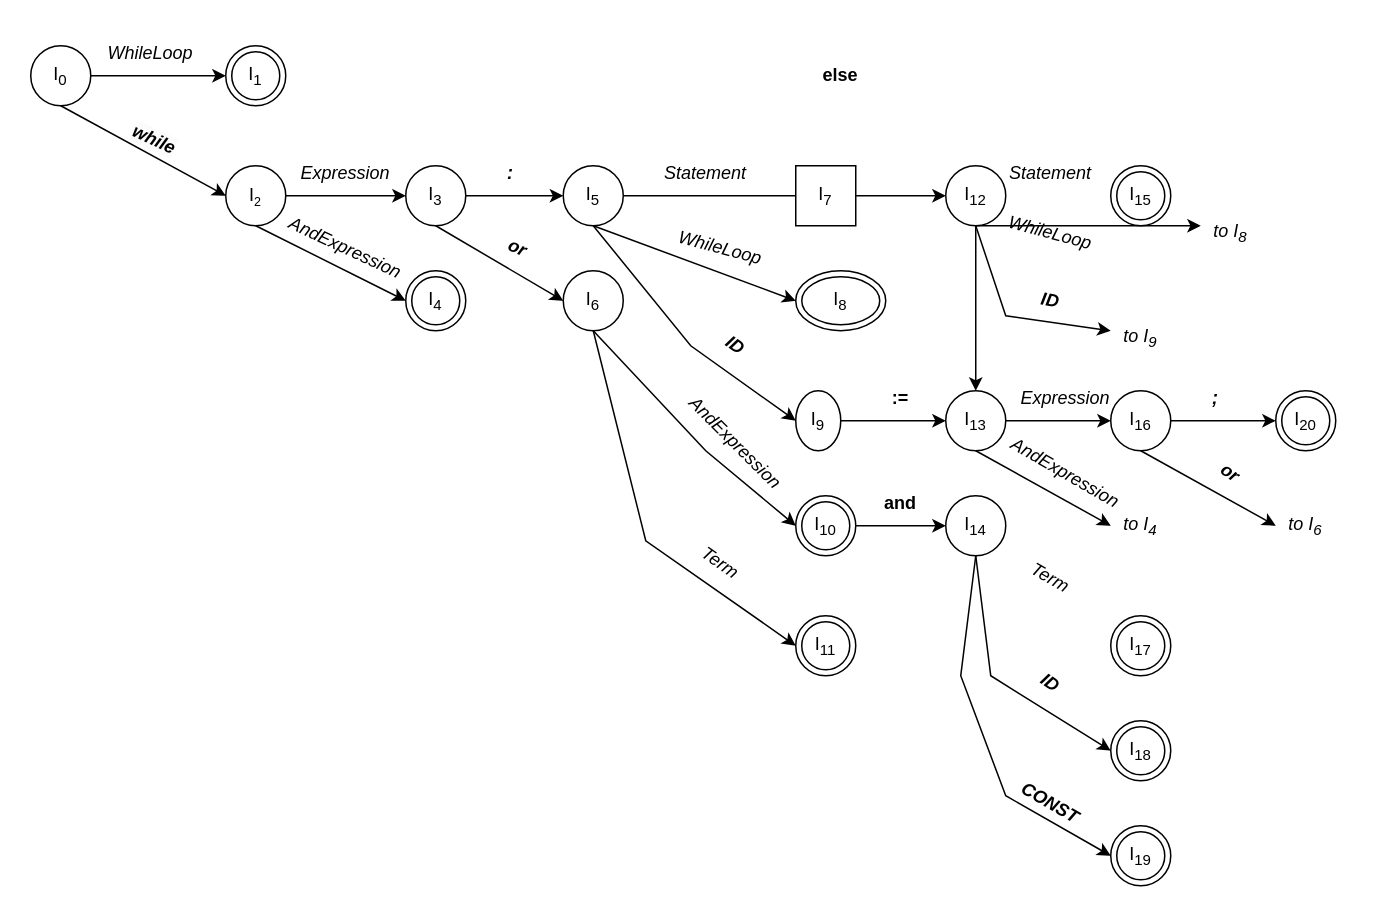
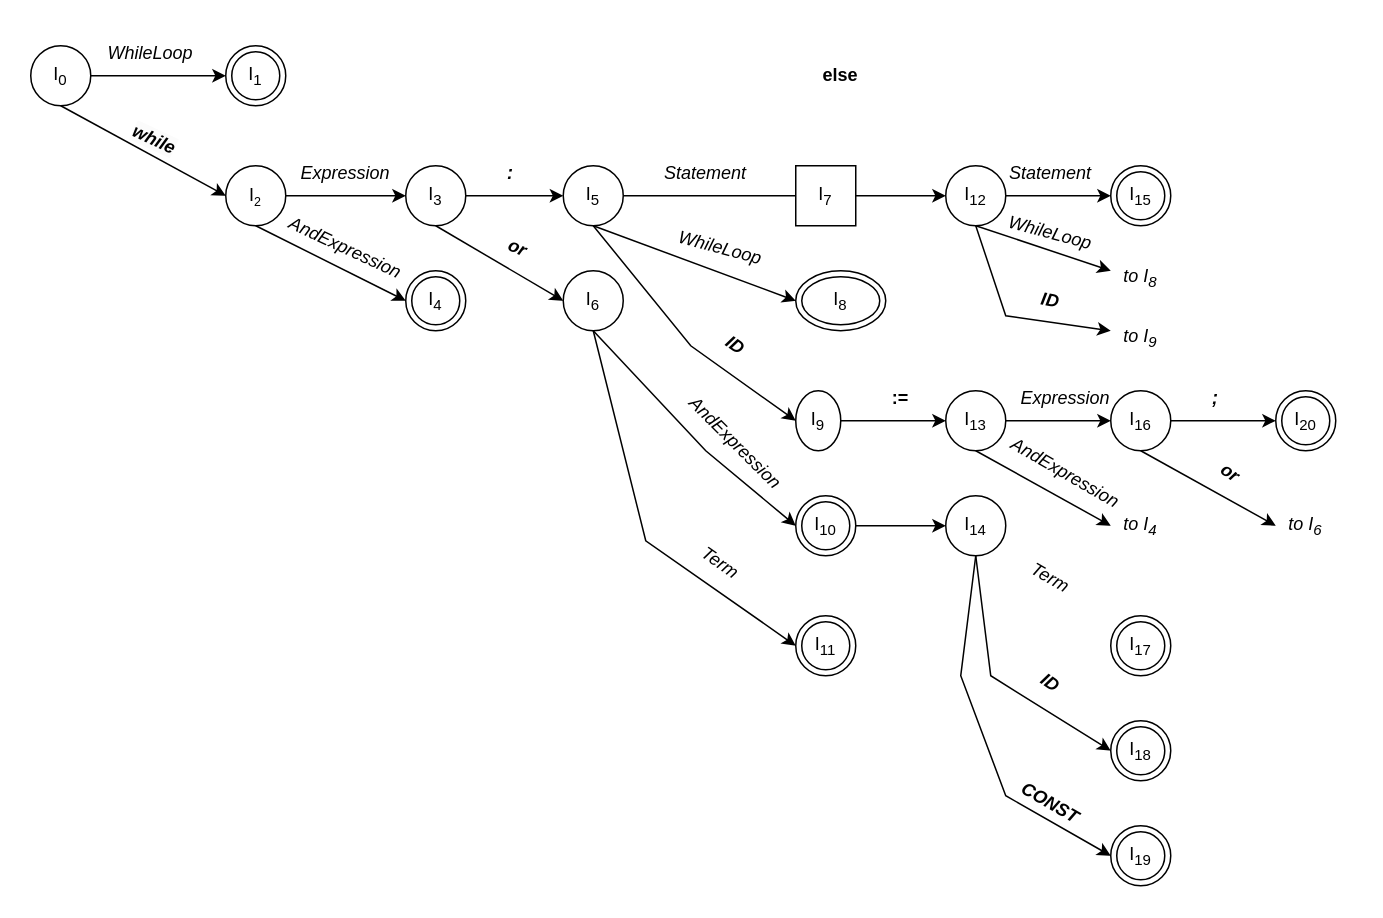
node "to I8": moved (1231, 233) -> (1141, 278)
edge "I12" -> "I13": now "I12" -> "I15"
node "and": removed
